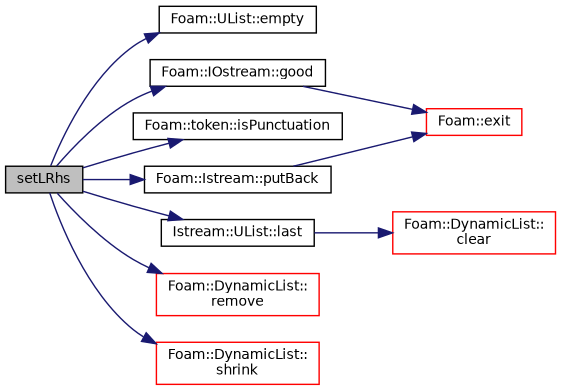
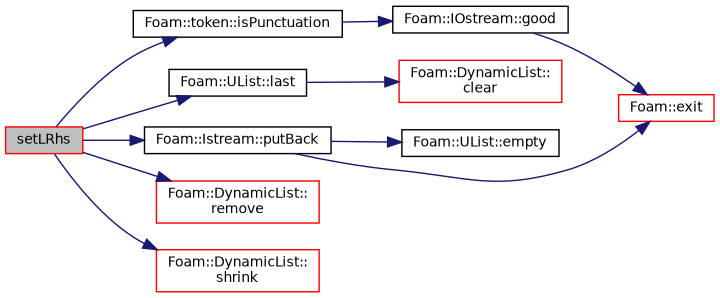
edge "setLRhs" -> "Foam::UList::empty": now "Foam::Istream::putBack" -> "Foam::UList::empty"
edge "setLRhs" -> "Foam::IOstream::good": now "Foam::token::isPunctuation" -> "Foam::IOstream::good"
node "setLRhs": color black -> red
node "Istream::UList::last": label "Istream::UList::last" -> "Foam::UList::last"
